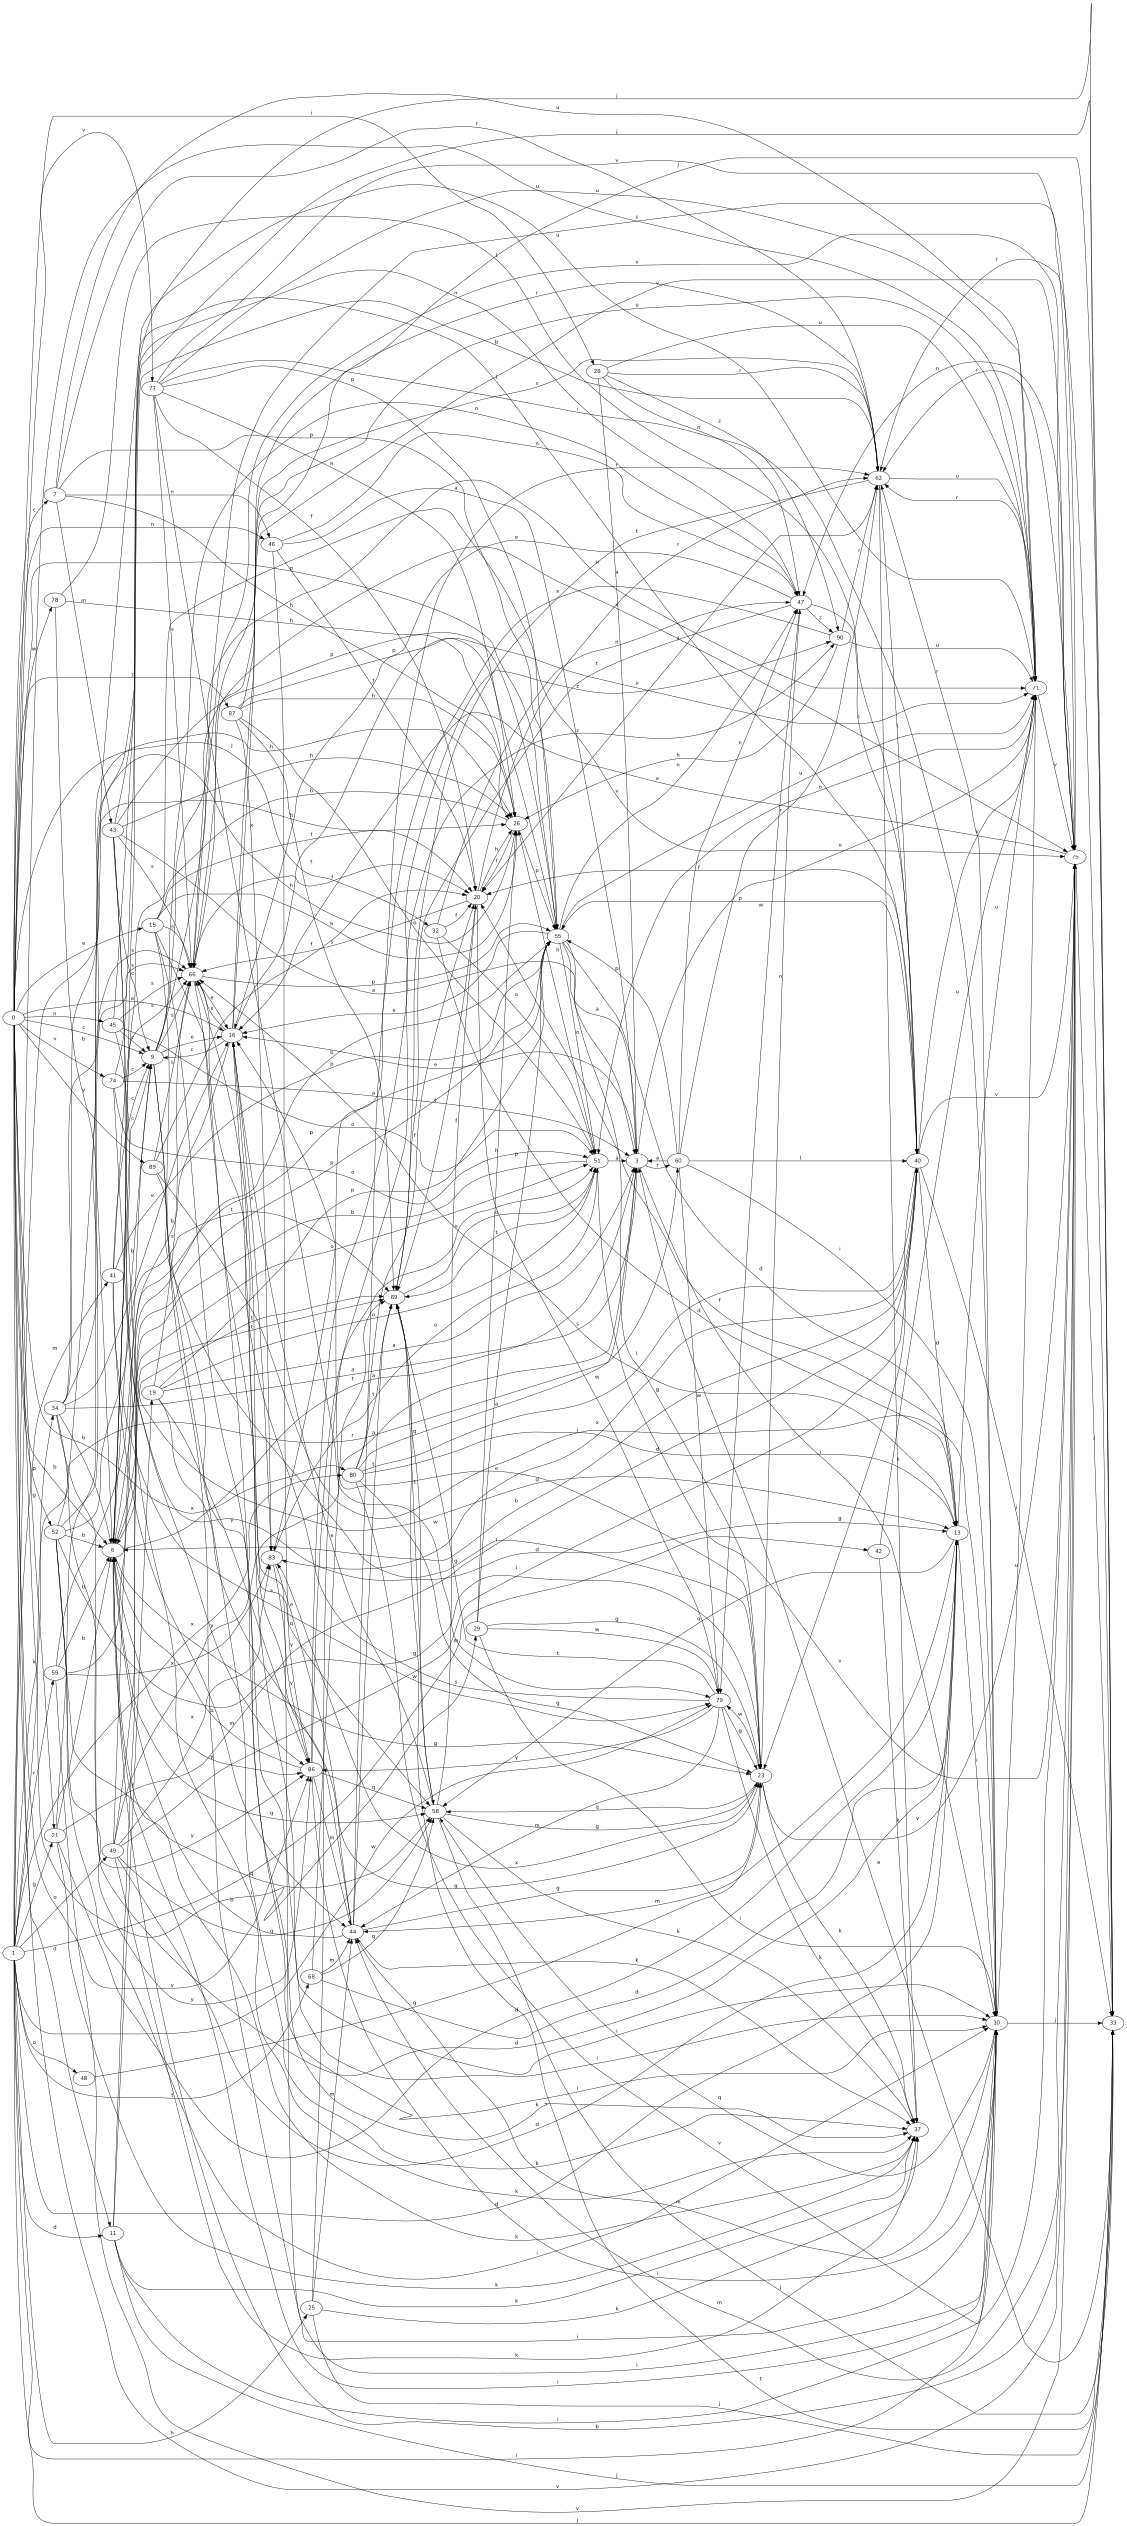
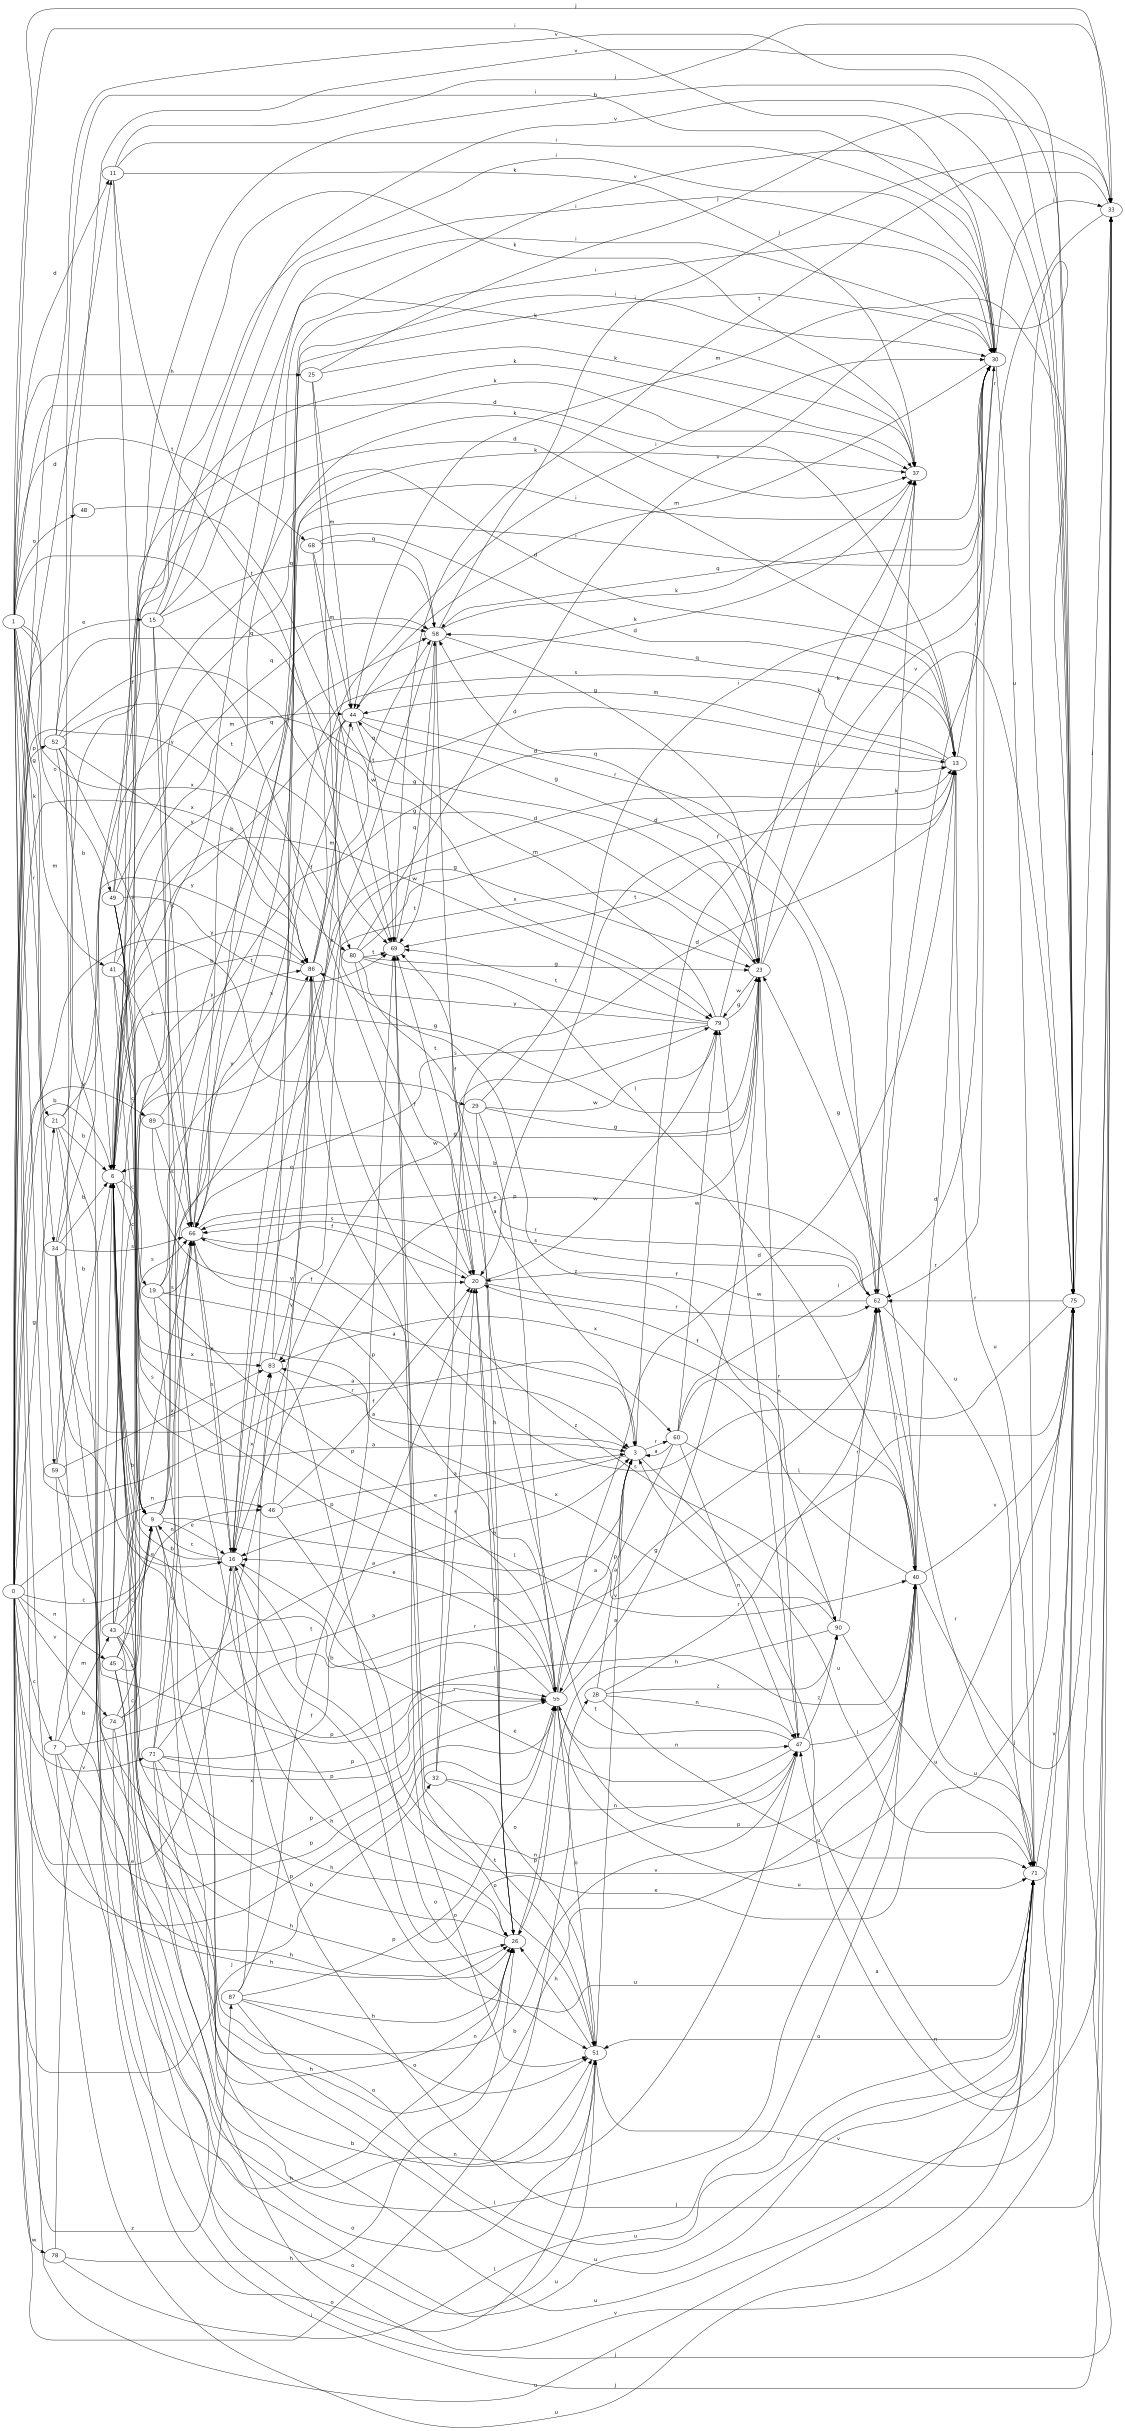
node "42": removed
